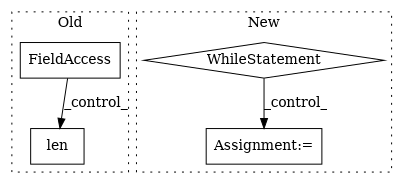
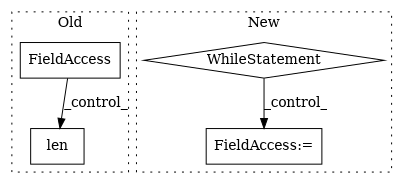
node "Assignment:=": label "Assignment:=" -> "FieldAccess:="
